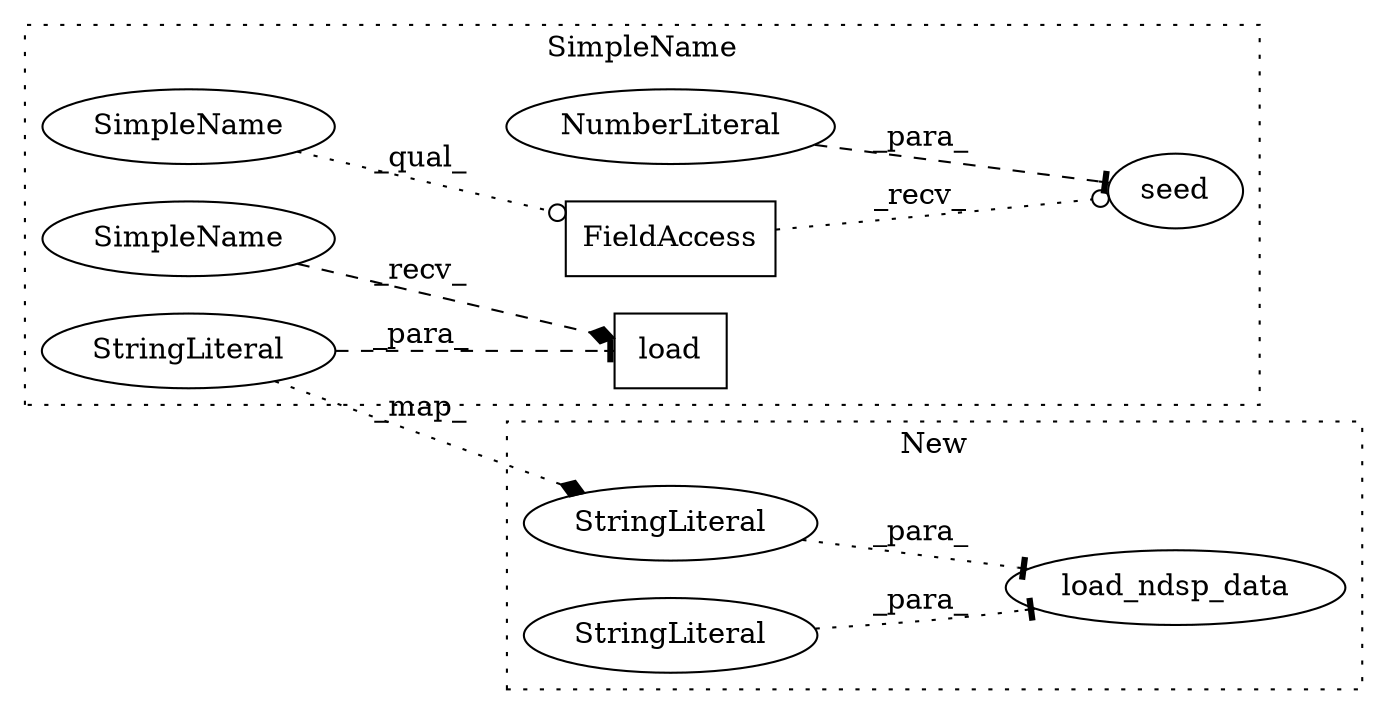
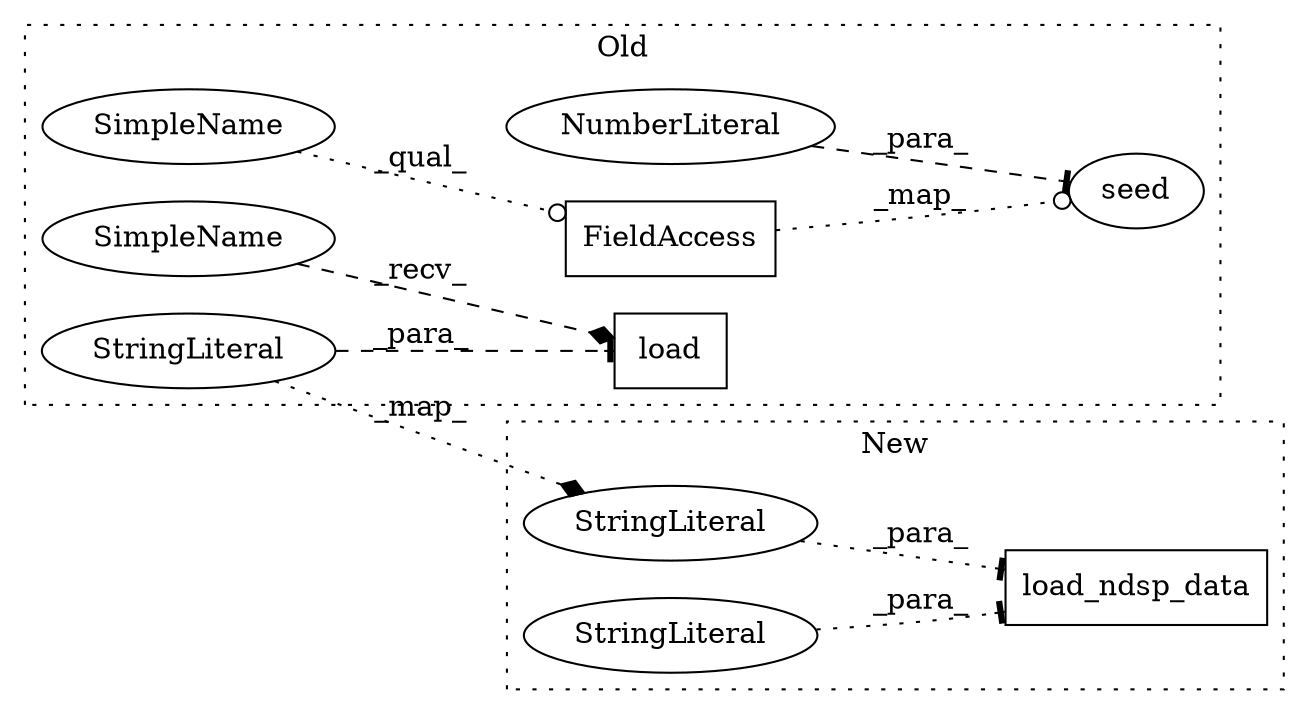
cluster "SimpleName": label "SimpleName" -> "Old"
edge "FieldAccess" -> "seed": label "_recv_" -> "_map_"
node "load_ndsp_data": shape ellipse -> box
